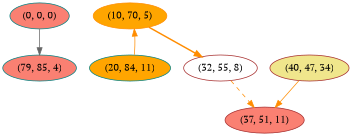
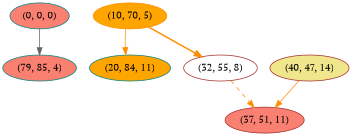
edge "(20, 84, 11)" -> "(10, 70, 5)": reversed
node "(40, 47, 34)": label "(40, 47, 34)" -> "(40, 47, 14)"
